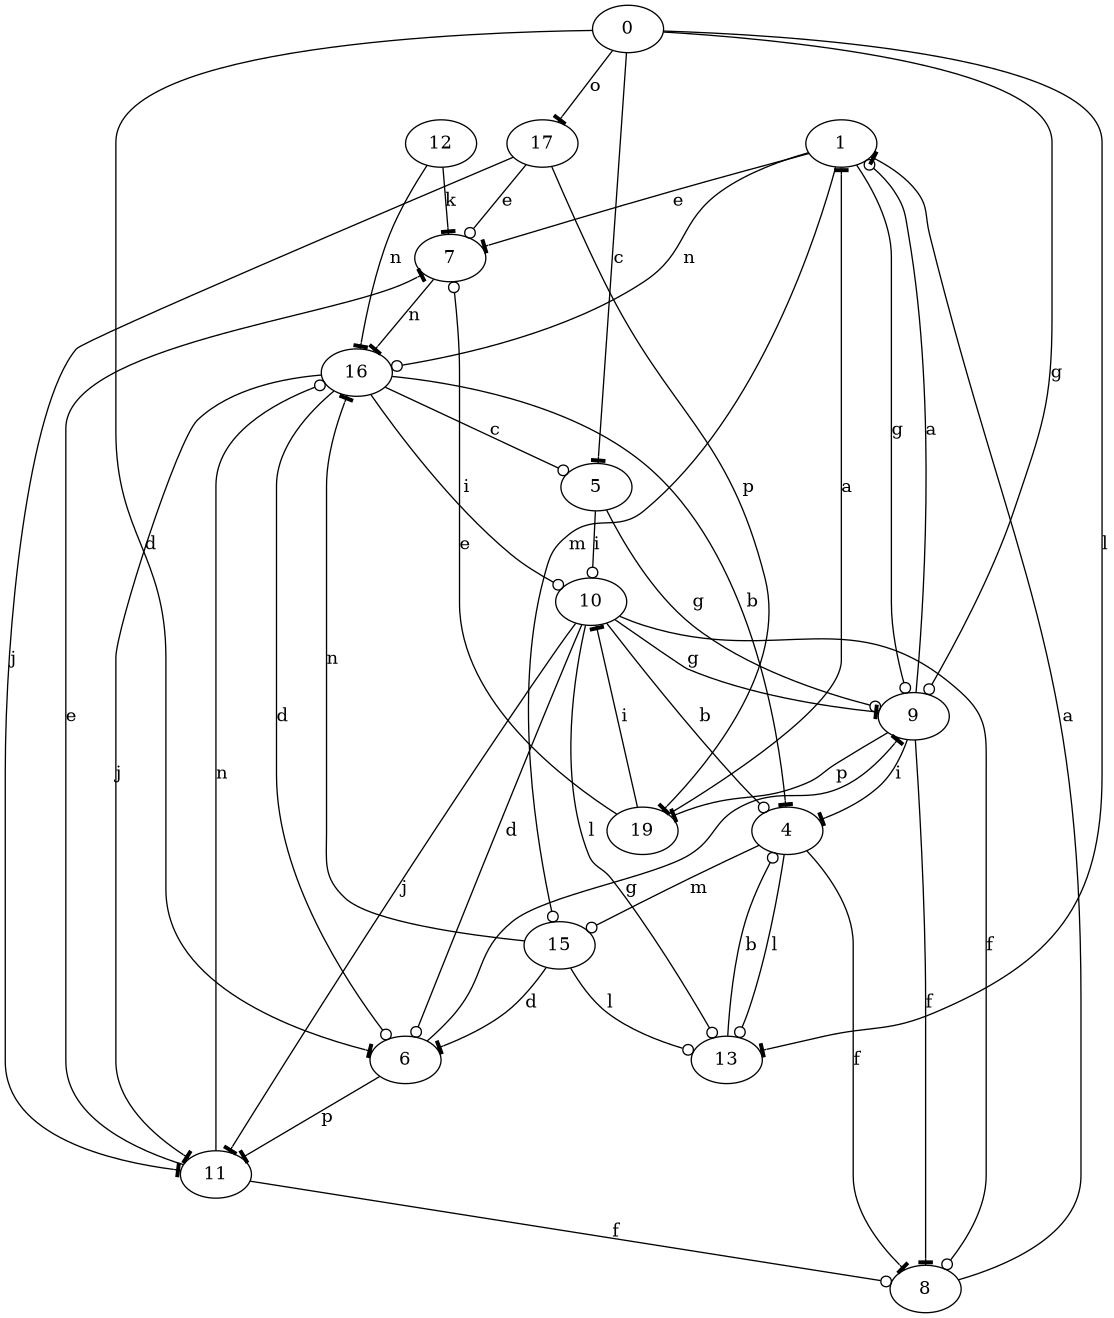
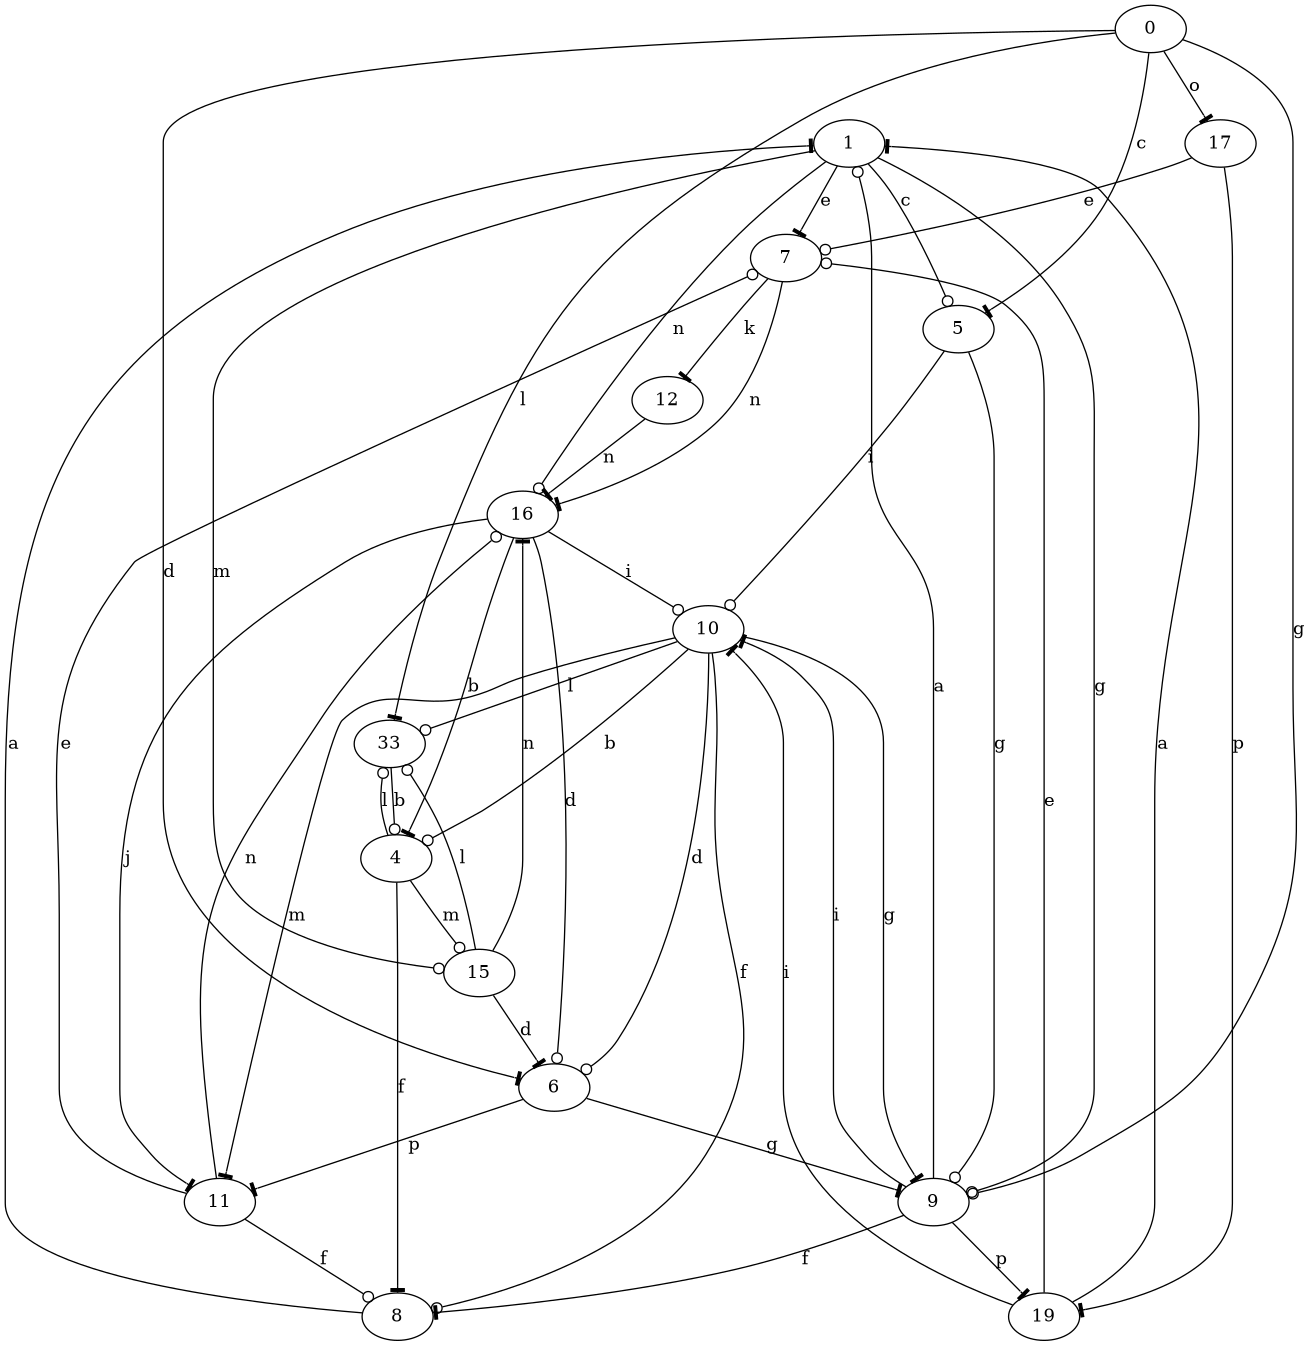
edge "12" -> "7": reversed
edge "16" -> "5": now "1" -> "5"
edge "17" -> "11": removed, label "j"
edge "11" -> "7": arrowhead tee -> odot
edge "9" -> "4": now "9" -> "10"
edge "10" -> "11": label "j" -> "m"
node "13": label "13" -> "33"
